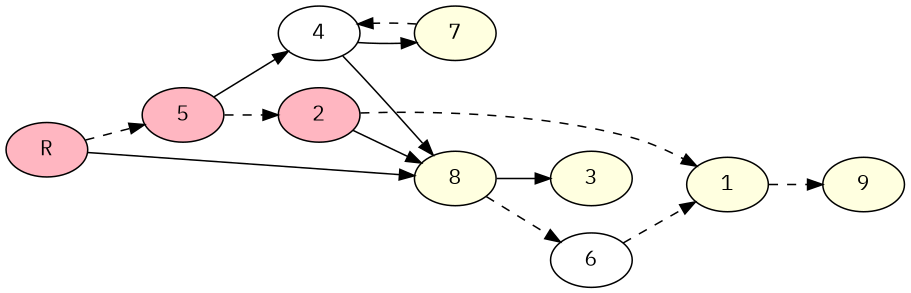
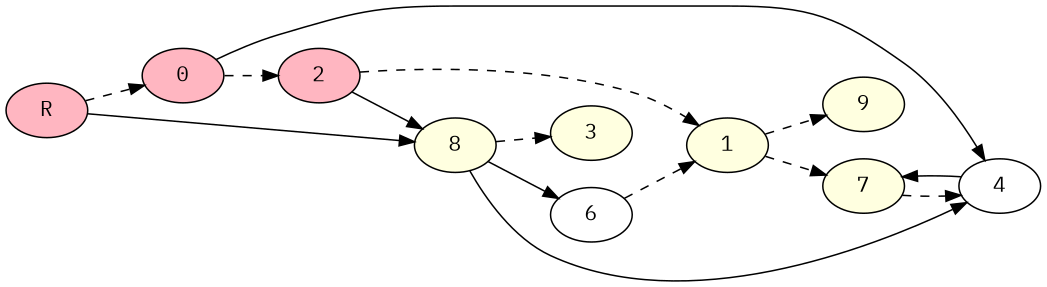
edge "4" -> "8": reversed
node "5": label "5" -> "0"
edge "1" -> "7": added
edge "8" -> "3": style solid -> dashed
edge "8" -> "6": style dashed -> solid
